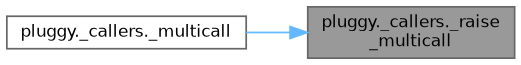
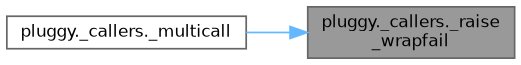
node "pluggy._callers._raise _multicall": label "pluggy._callers._raise _multicall" -> "pluggy._callers._raise _wrapfail"
